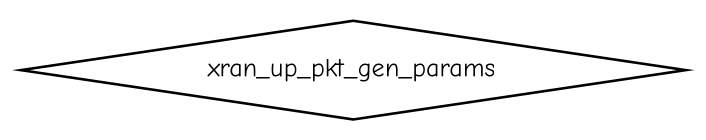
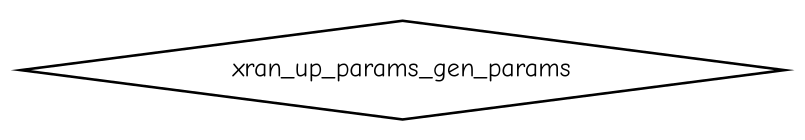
node "xran_up_pkt_gen_params": label "xran_up_pkt_gen_params" -> "xran_up_params_gen_params"
